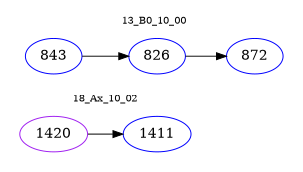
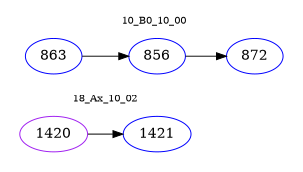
cluster "13_B0_10_00": label "13_B0_10_00" -> "10_B0_10_00"
node "843": label "843" -> "863"
node "826": label "826" -> "856"
node "1411": label "1411" -> "1421"
